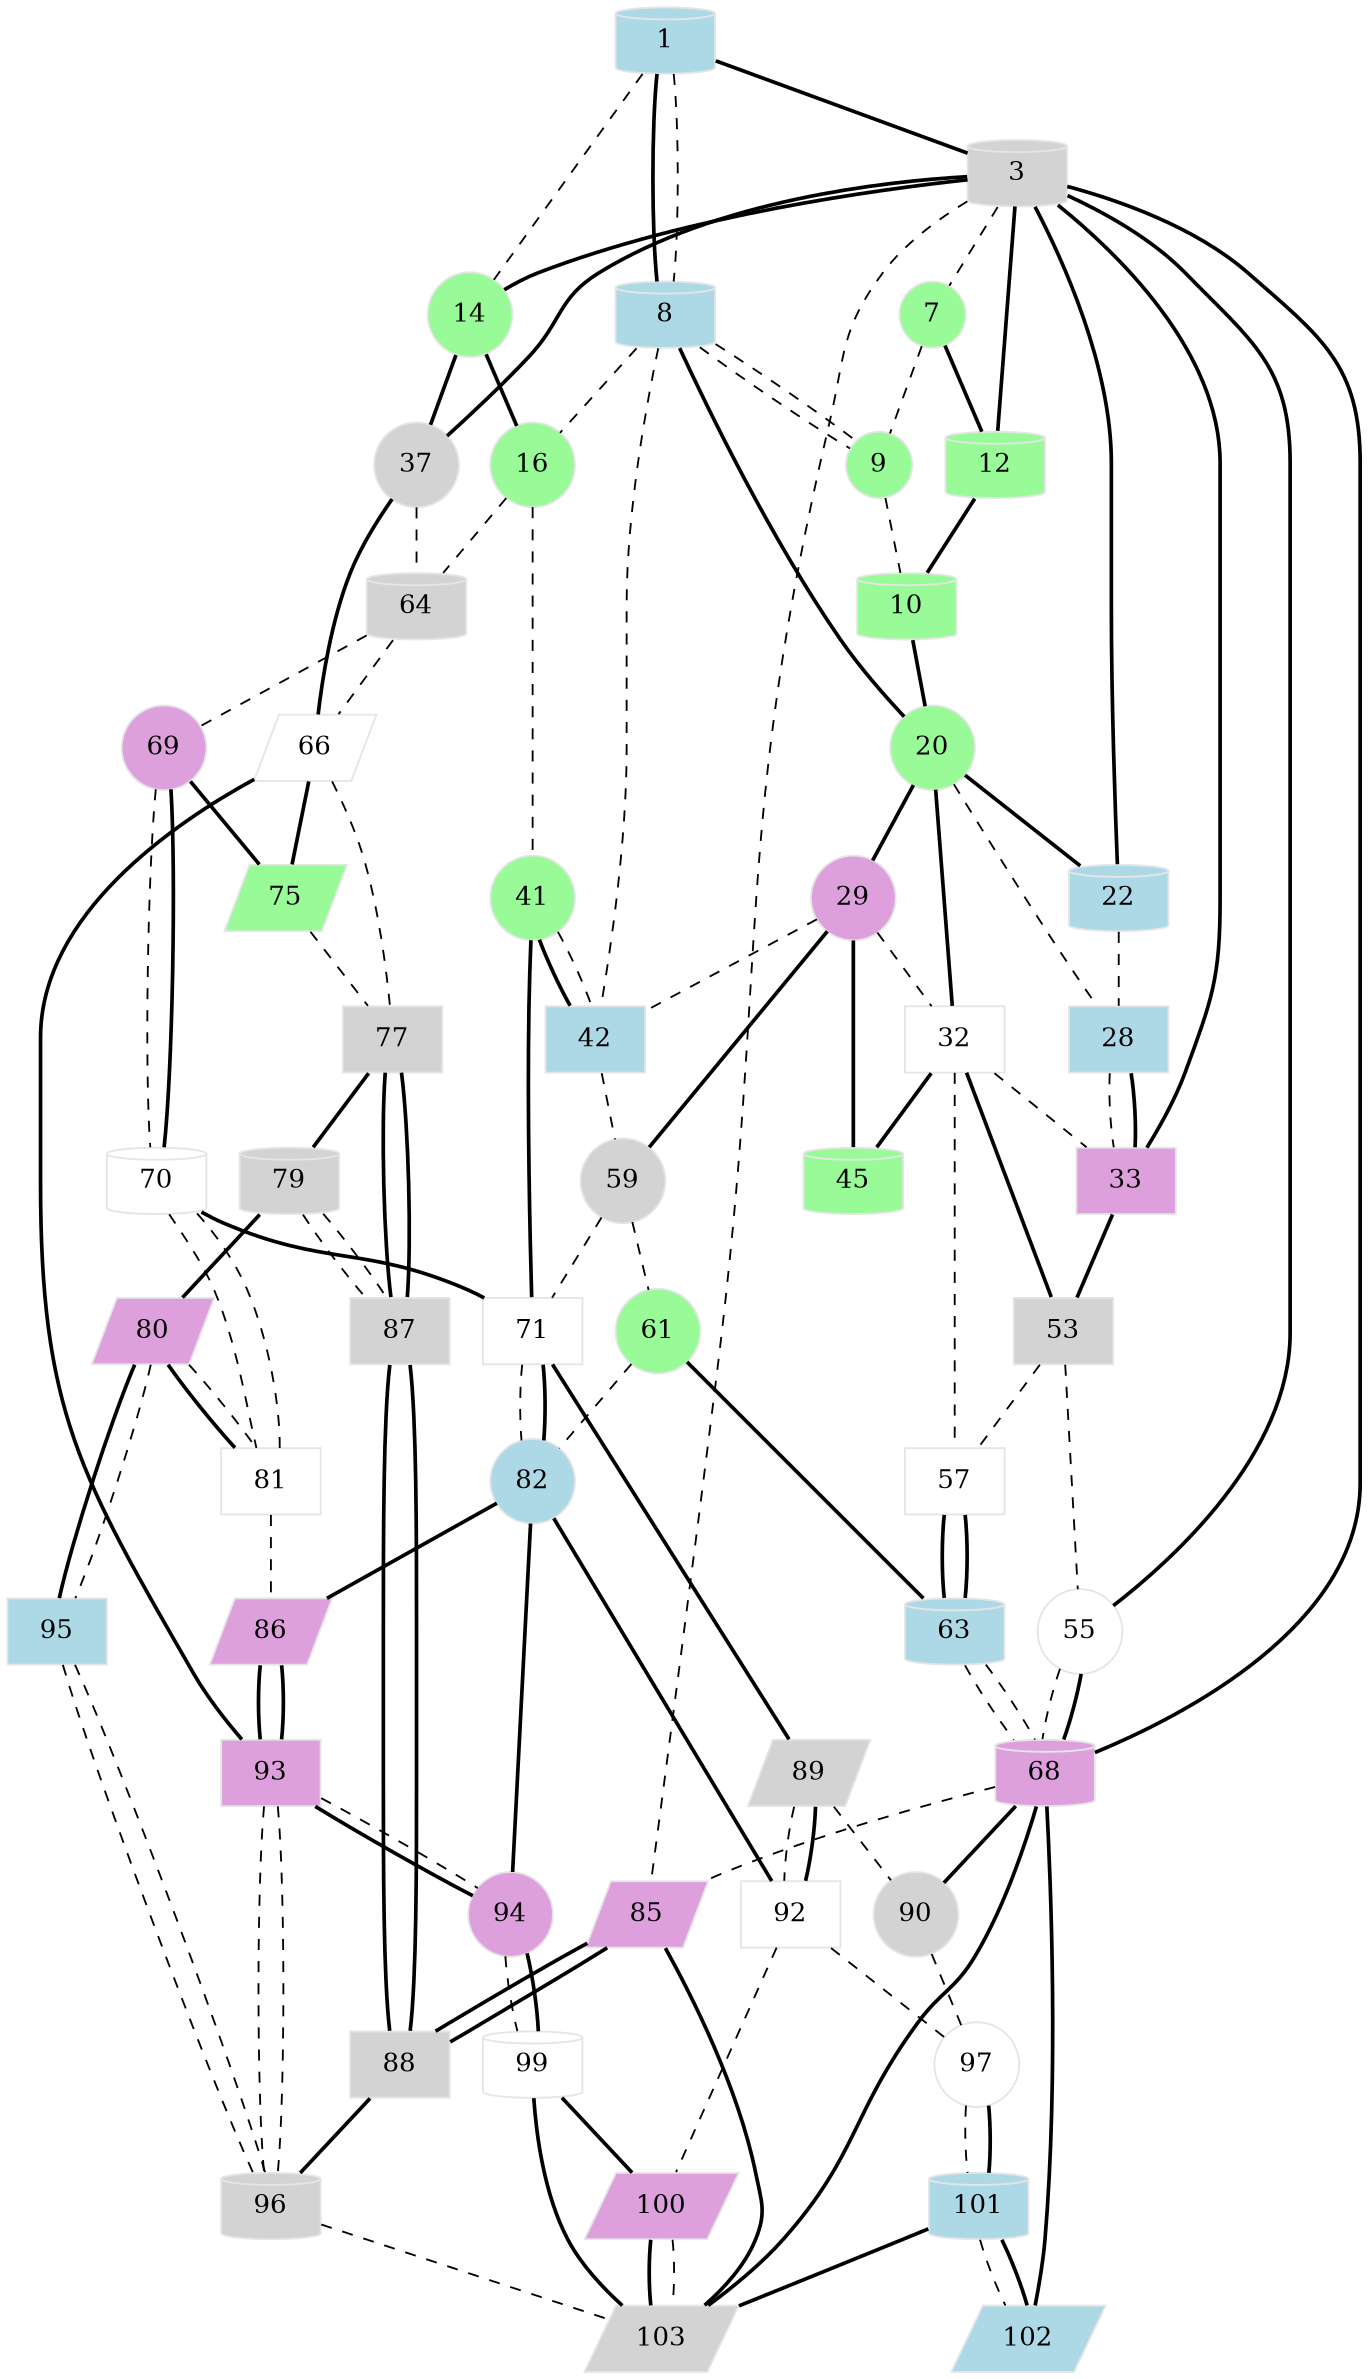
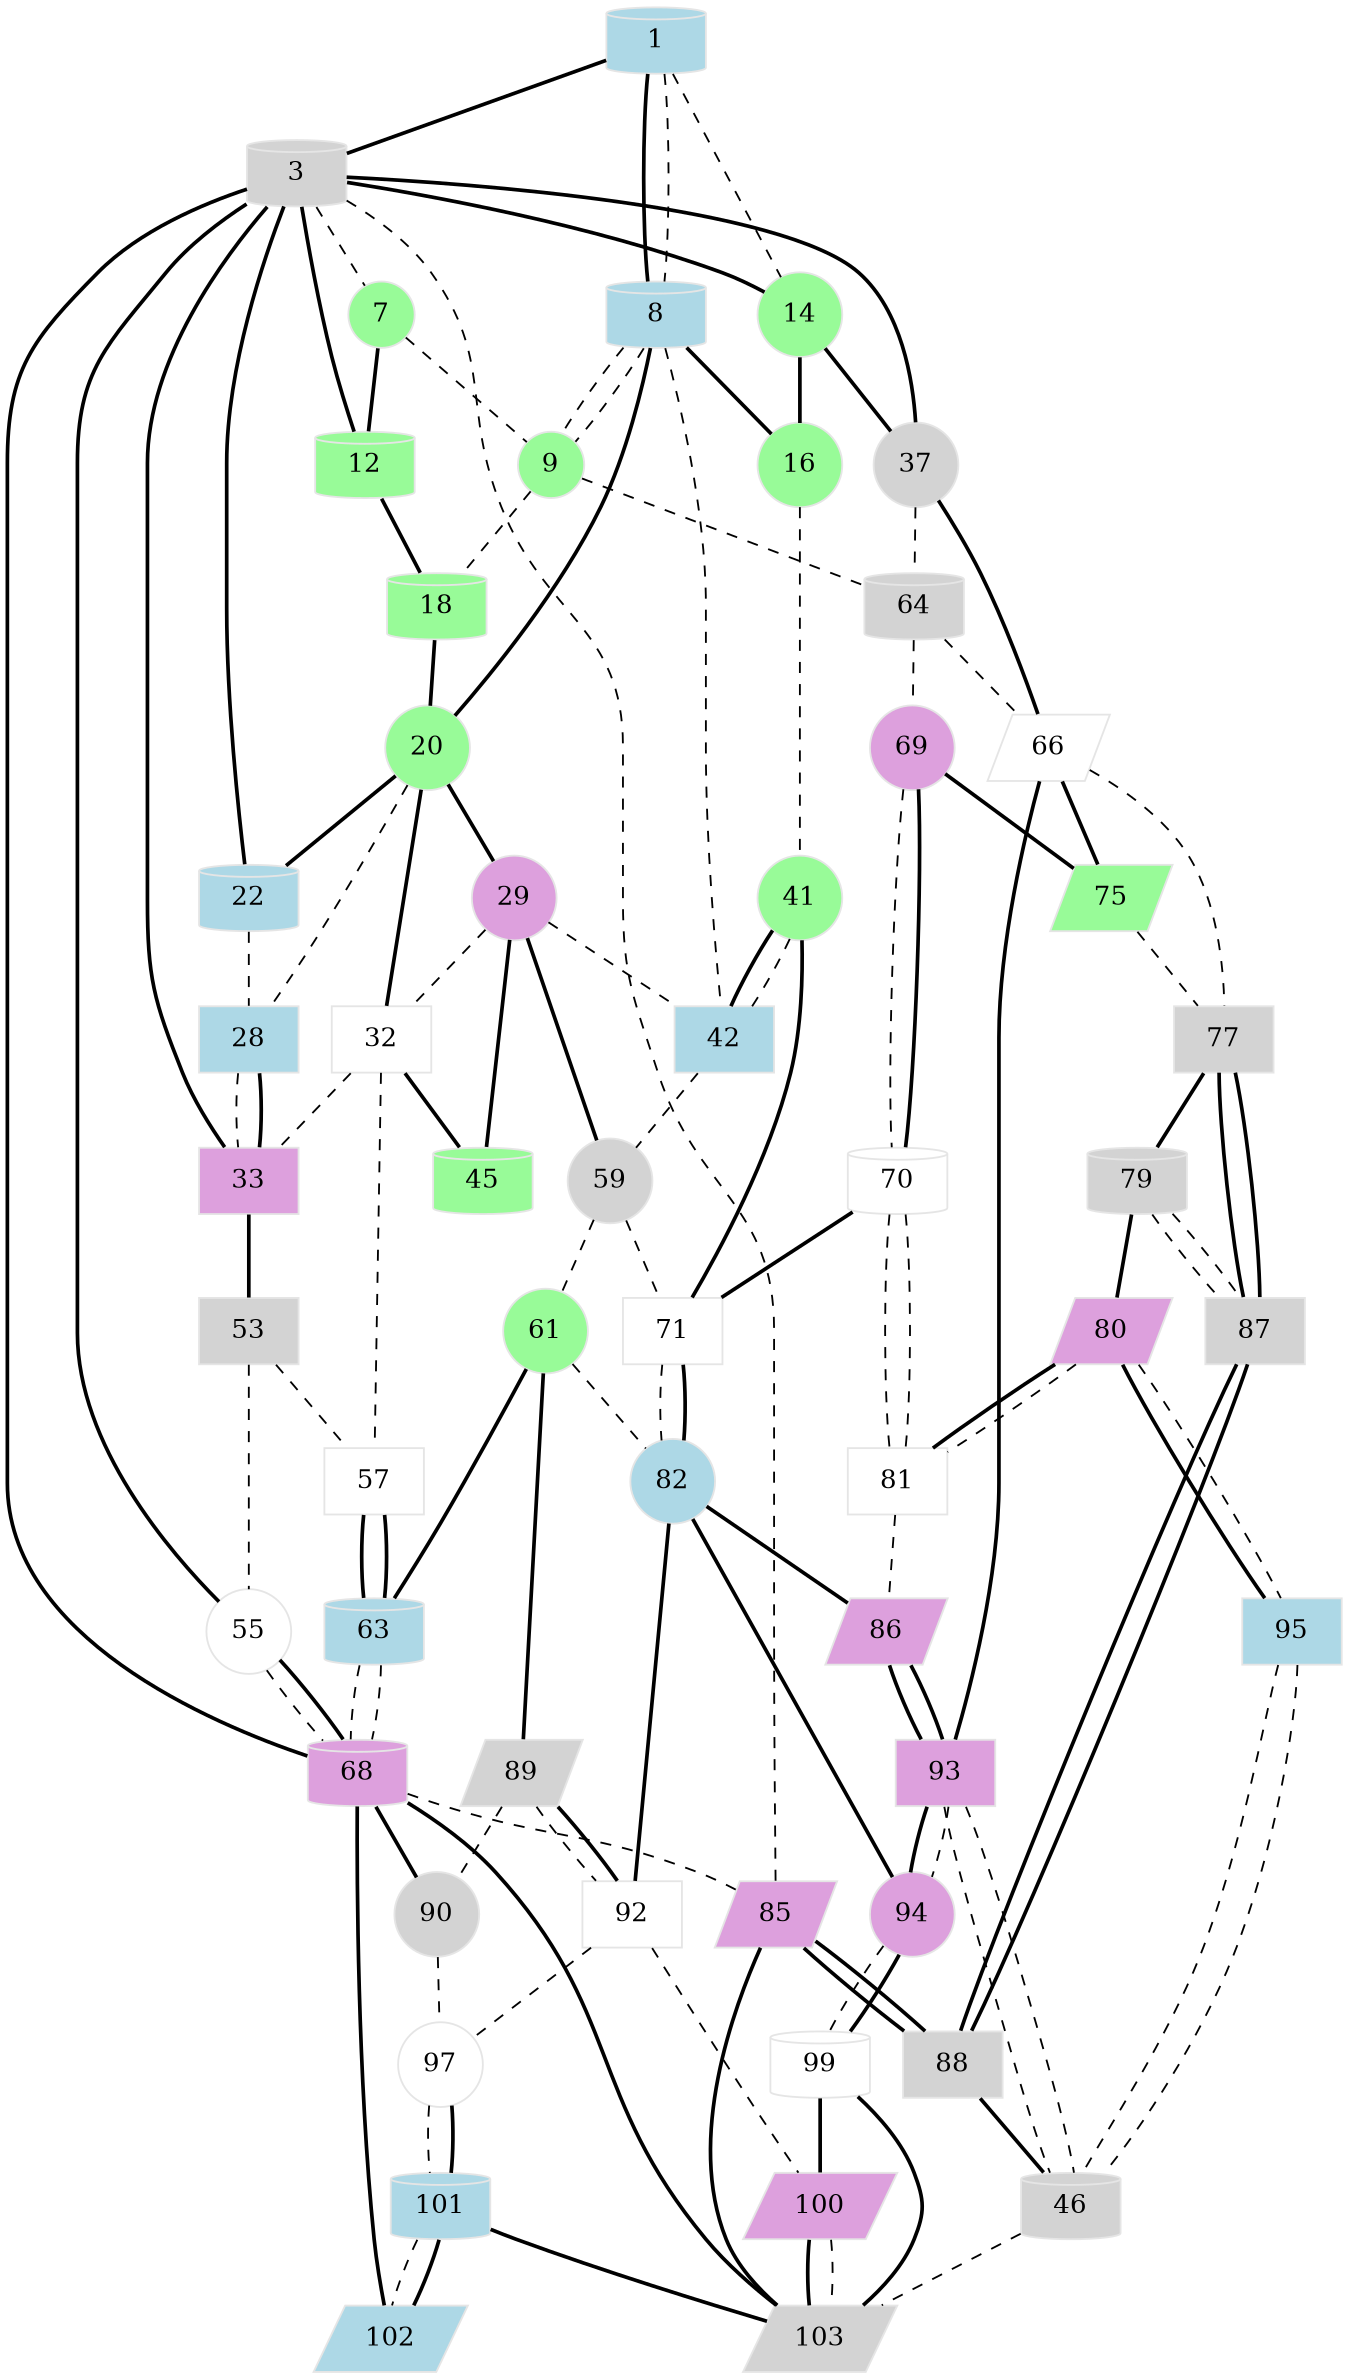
edge "8" -- "16": style dashed -> bold
edge "16" -- "64": now "9" -- "64"
node "10": label "10" -> "18"
edge "32" -- "53": removed
edge "71" -- "89": now "61" -- "89"
node "96": label "96" -> "46"
